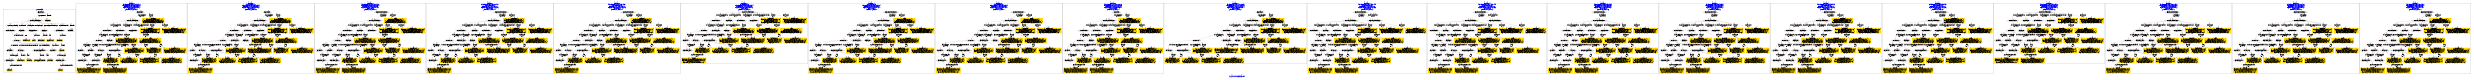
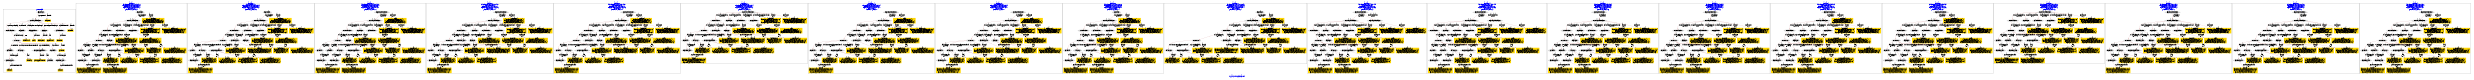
node "Span_URI": label "Span_URI" -> "Artist_URI"
node "Nationality_uri": removed
node "Artistname": fillcolor gold -> lightgray
